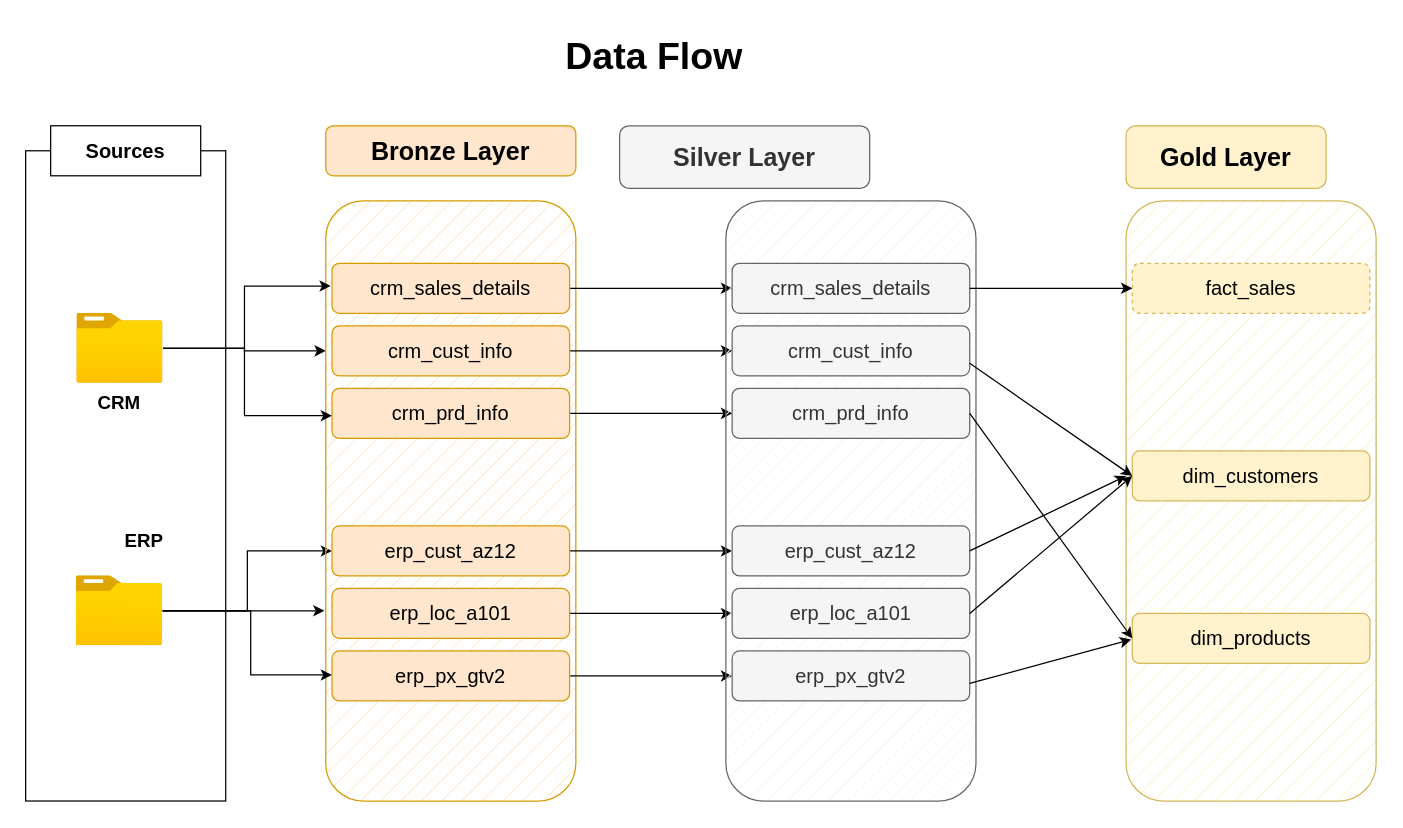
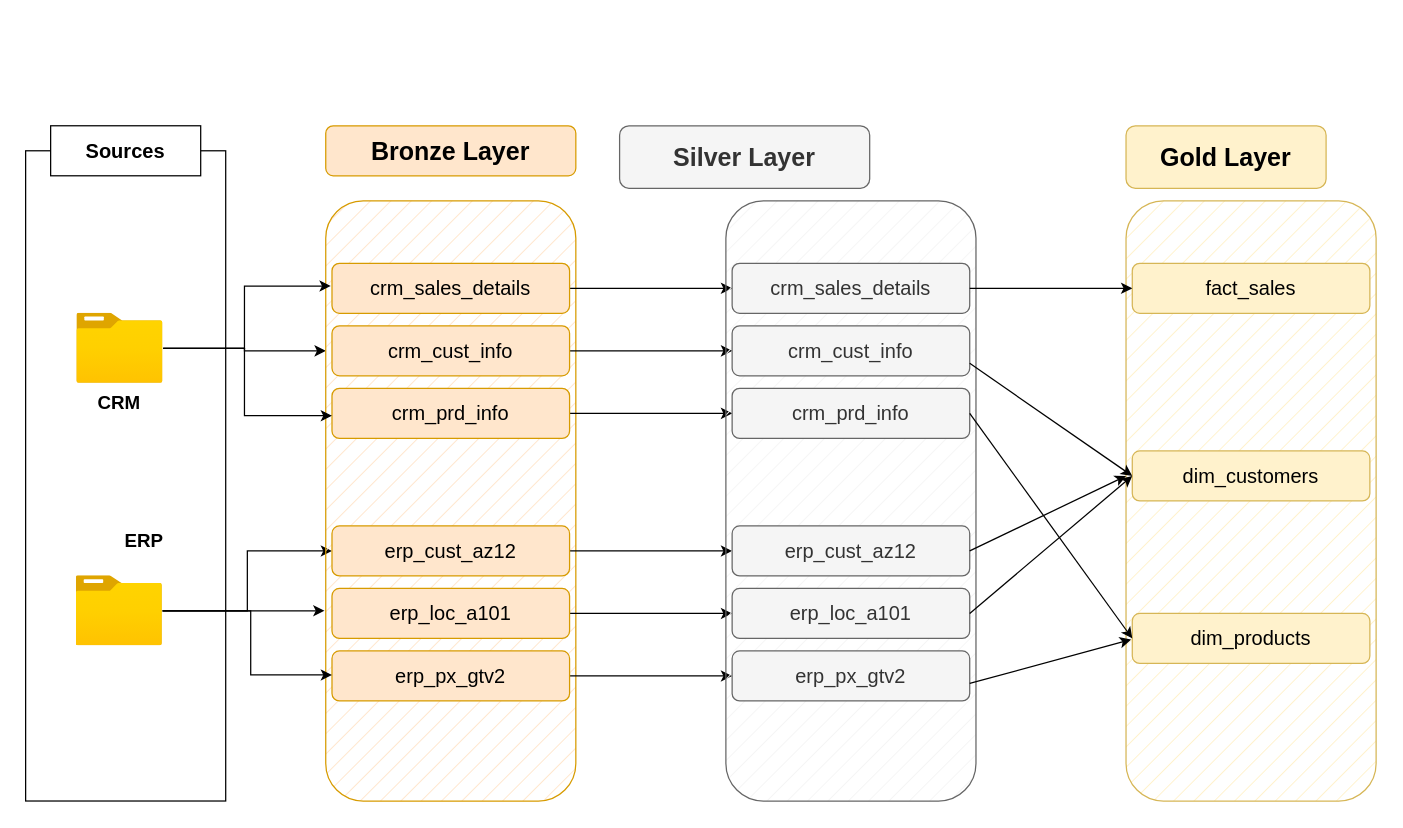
node "Data Flow": removed
node "fact_sales": style dashed -> solid
